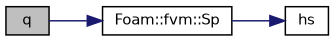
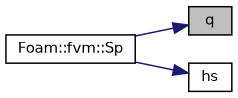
edge "q" -> "Foam::fvm::Sp": reversed
